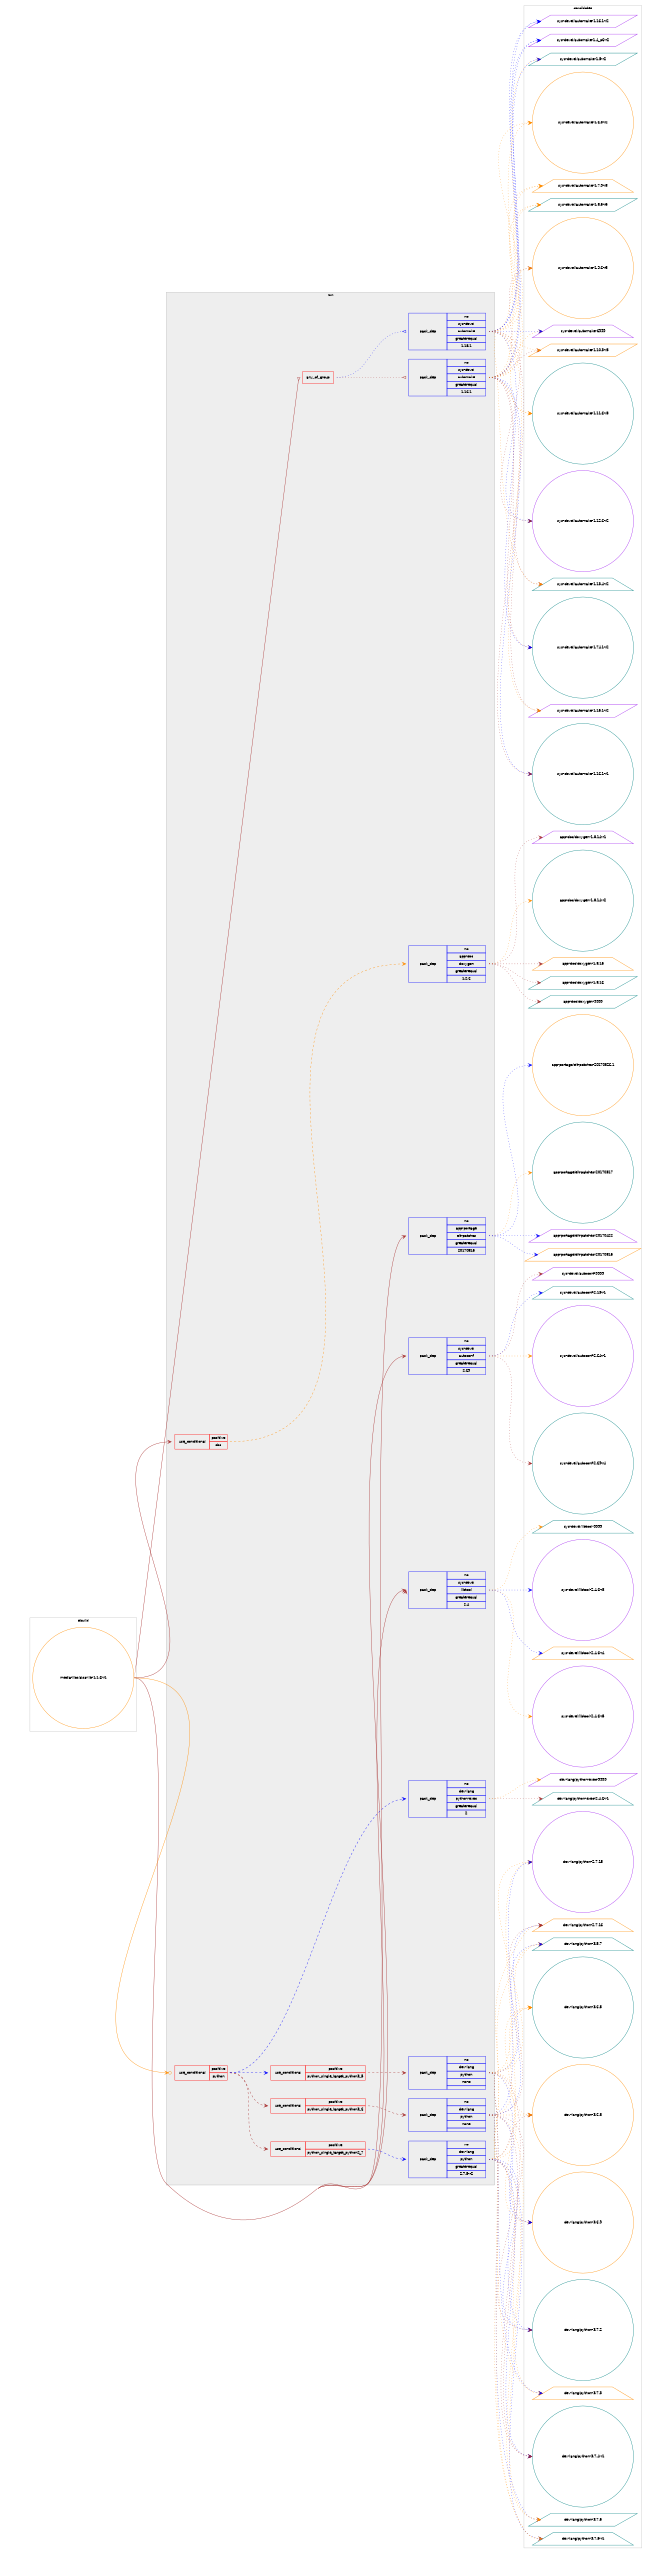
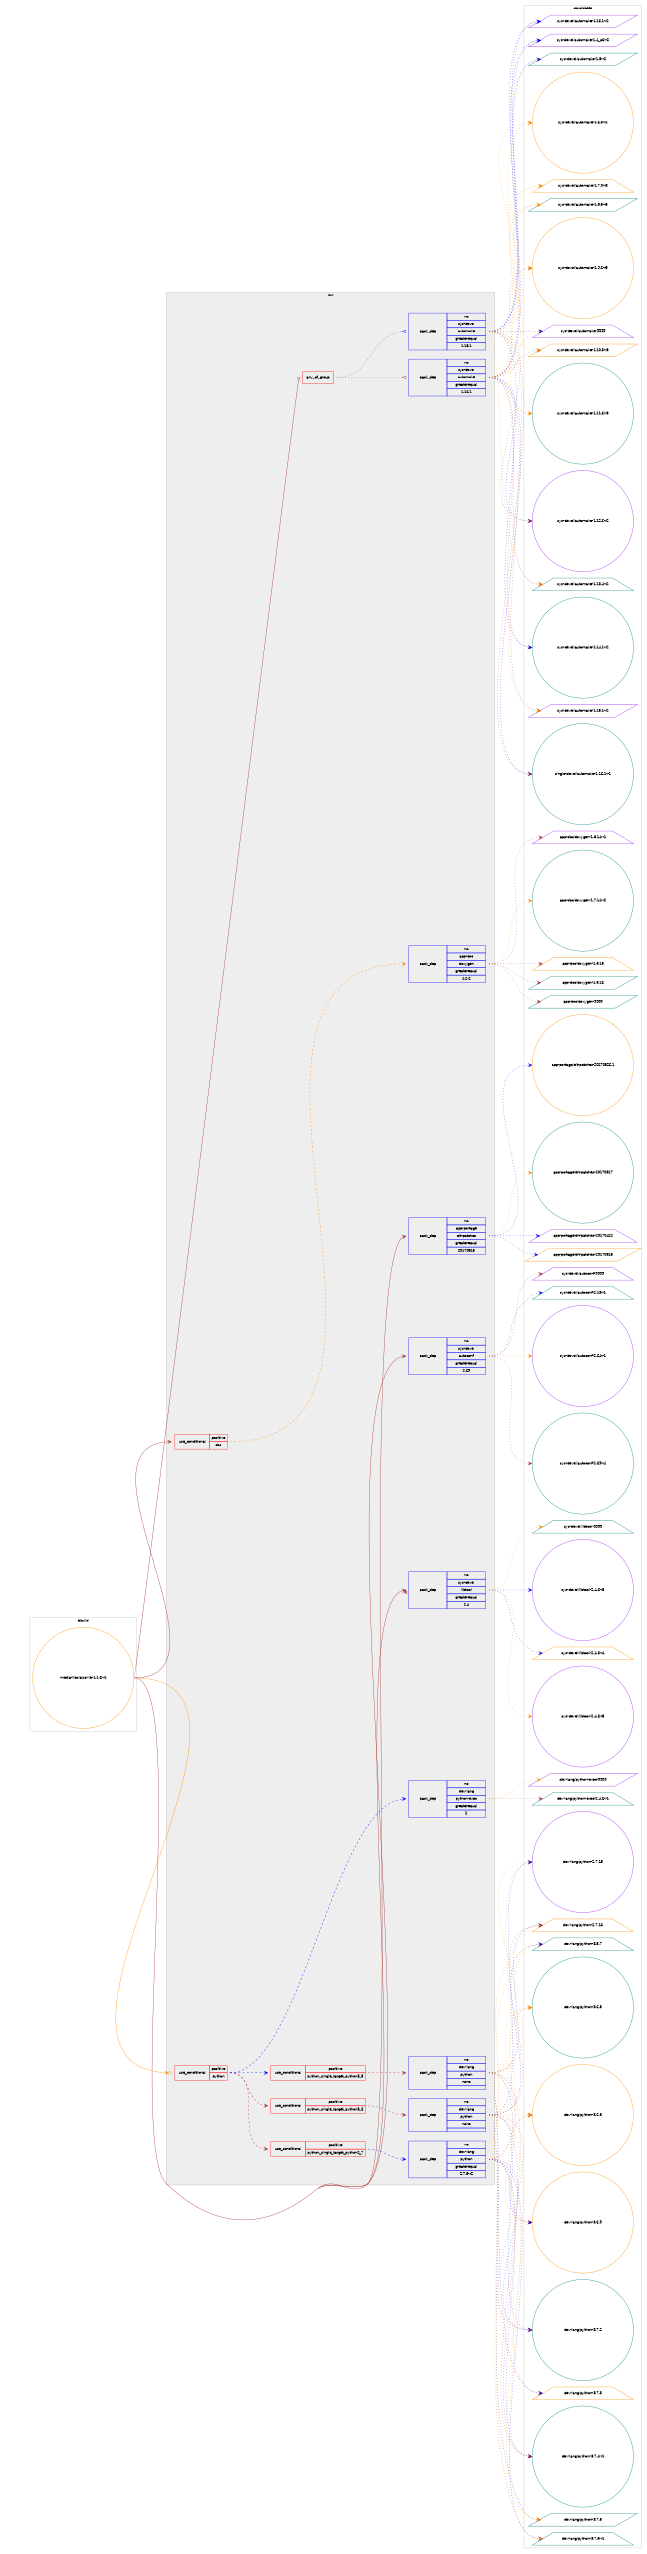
node "sys-devel/automake-6999": label "sys-devel/automake-6999" -> "sys-devel/automake-9999"
node "sys-devel/automake-1.74.1-r2": label "sys-devel/automake-1.74.1-r2" -> "sys-devel/automake-1.14.1-r2"
node "sys-devel/automake-1.16.1-r1": label "sys-devel/automake-1.16.1-r1" -> "single-devel/automake-1.16.1-r1"
node "app-doc/doxygen-1.8.14-r2": label "app-doc/doxygen-1.8.14-r2" -> "app-doc/doxygen-1.7.14-r2"
